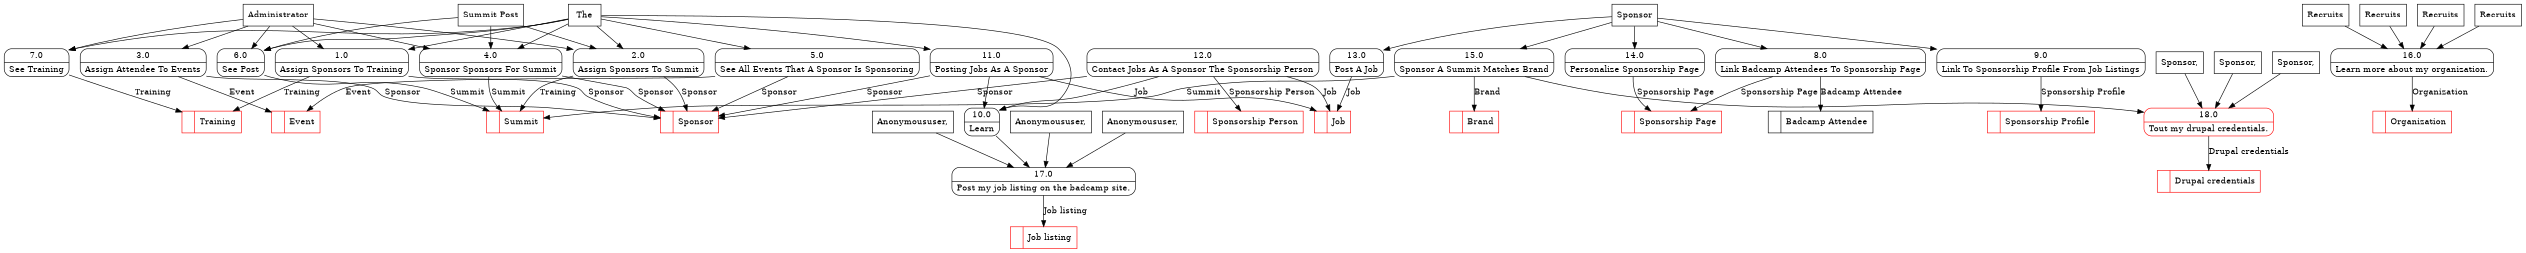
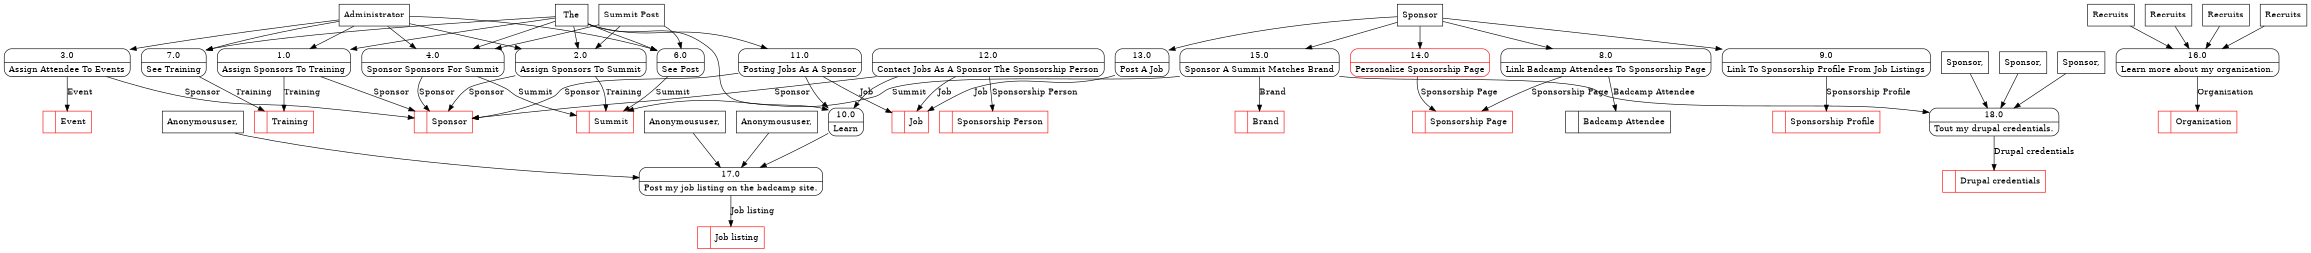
node "5.0": removed
node "14.0": color black -> red
node "18.0": color red -> black
